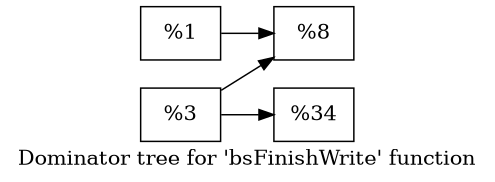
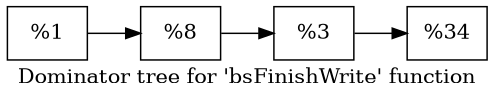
edge "%3" -> "%8": reversed
